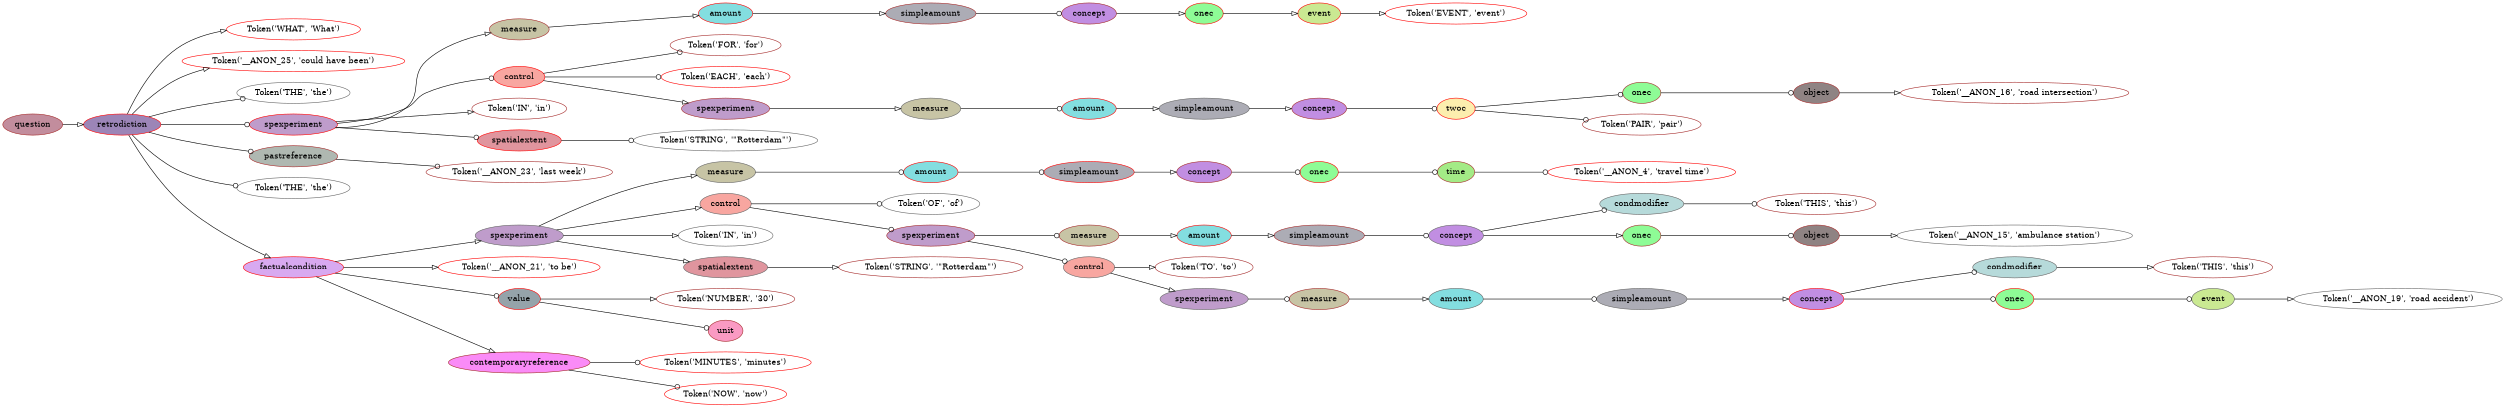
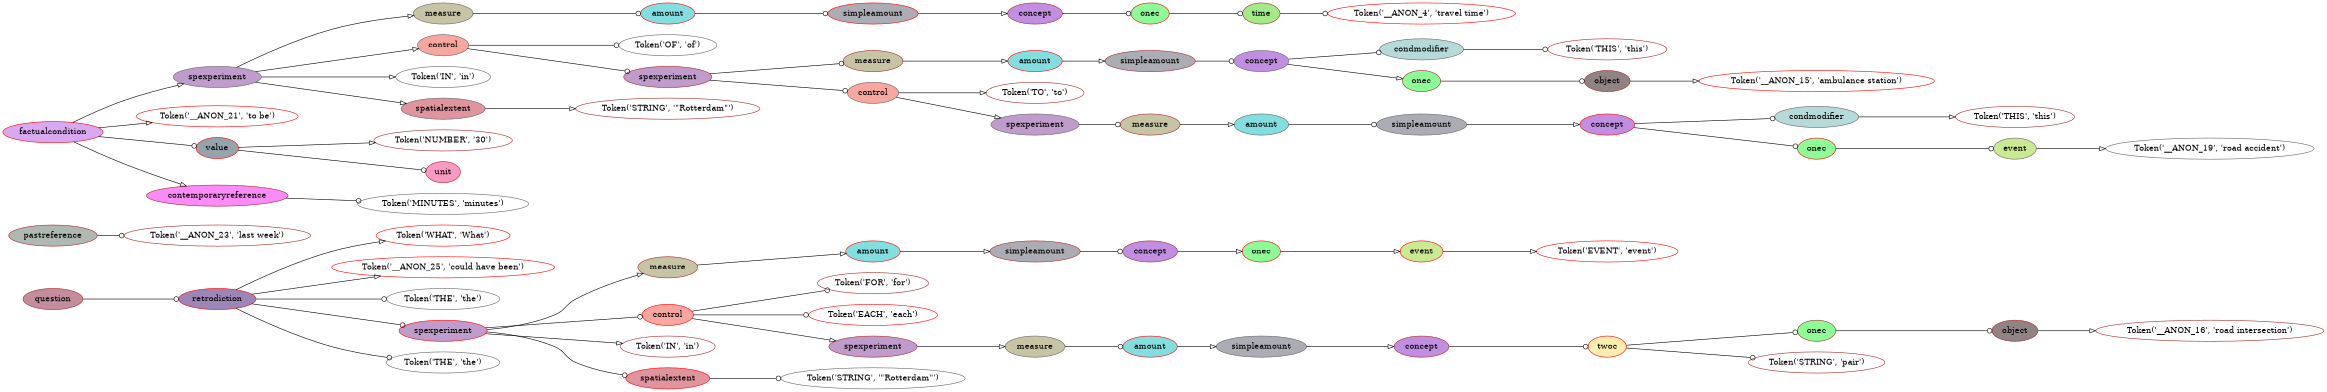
edge "question" -> "retrodiction": arrowhead onormal -> odot
node "Token('PAIR', 'pair')": label "Token('PAIR', 'pair')" -> "Token('STRING', 'pair')"
edge "retrodiction" -> "pastreference": removed
edge "retrodiction" -> "factualcondition": removed
node "Token('__ANON_15', 'ambulance station')": color gray40 -> red
node "Token('MINUTES', 'minutes')": color red -> gray40
node "Token('NOW', 'now')": removed
